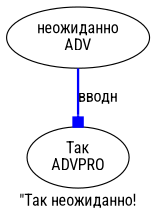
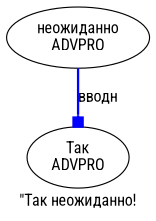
node "неожиданно ADV": label "неожиданно ADV" -> "неожиданно ADVPRO"
